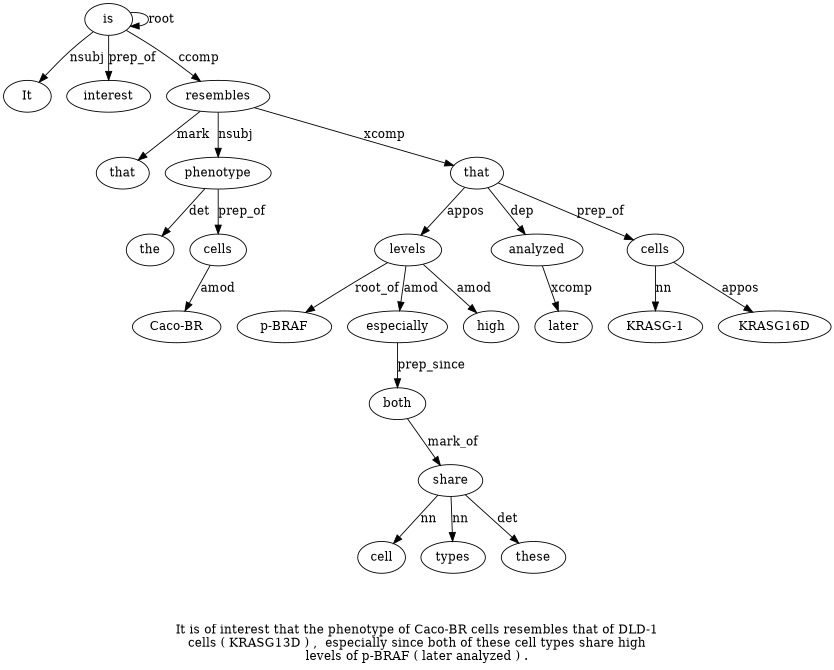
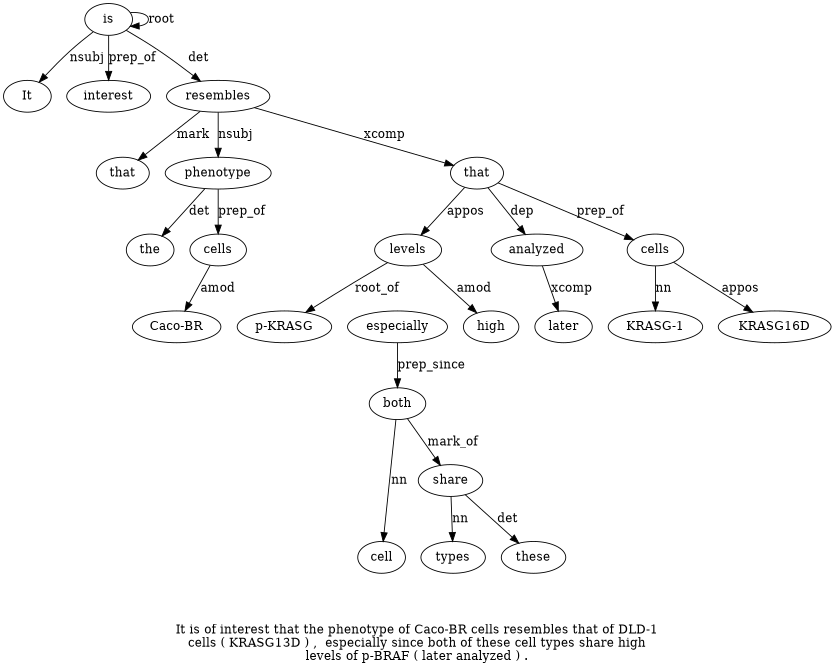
edge "is" -> "resembles": label "ccomp" -> "det"
edge "levels" -> "especially": removed, label "amod"
node "p-BRAF": label "p-BRAF" -> "p-KRASG"
edge "share" -> "cell": now "both" -> "cell"
